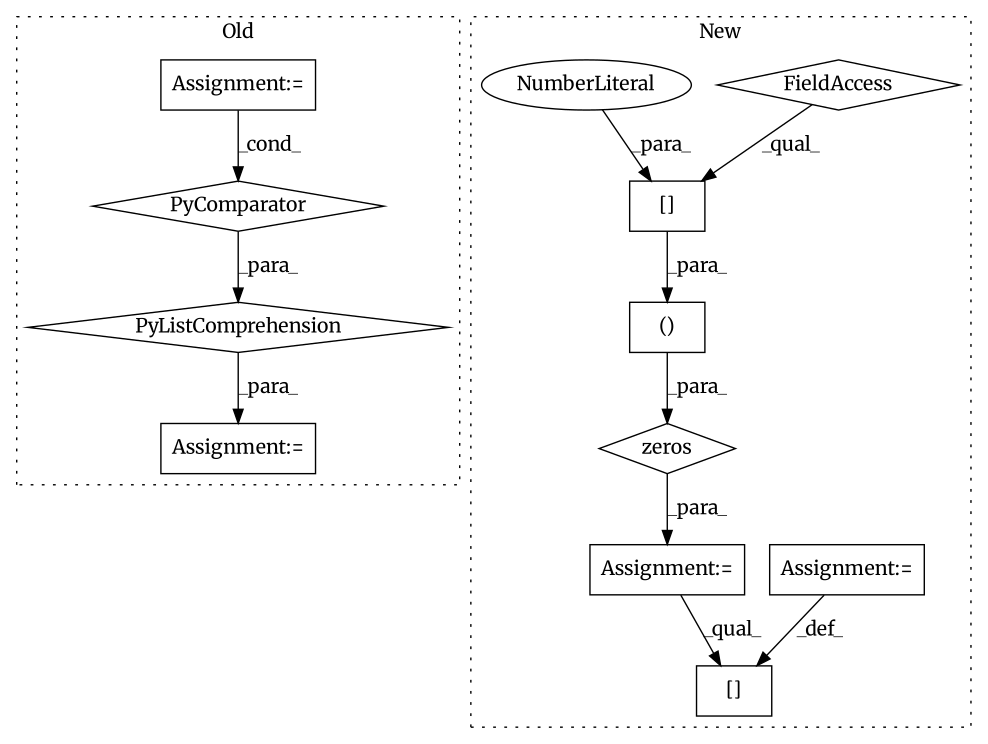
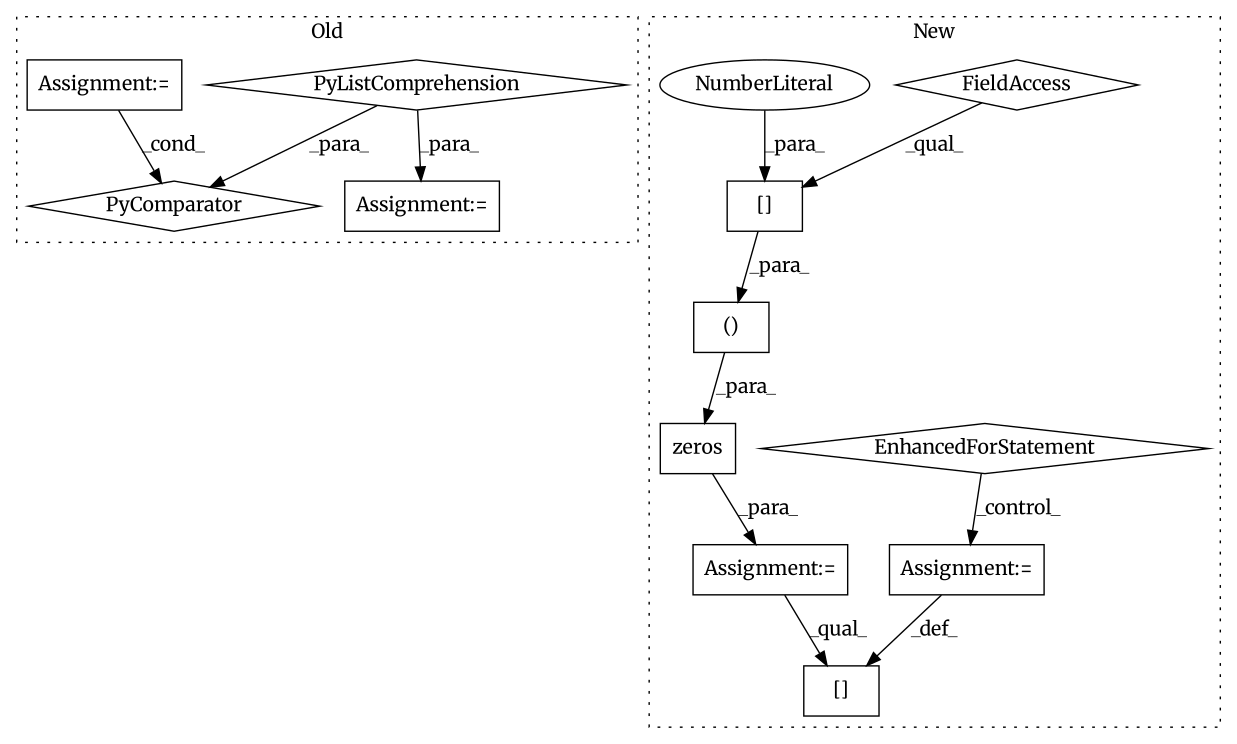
edge "PyComparator" -> "PyListComprehension": reversed
node "zeros": shape diamond -> box
node "EnhancedForStatement": added
